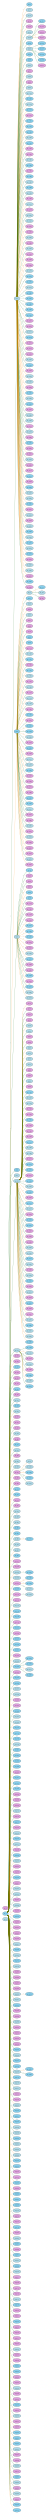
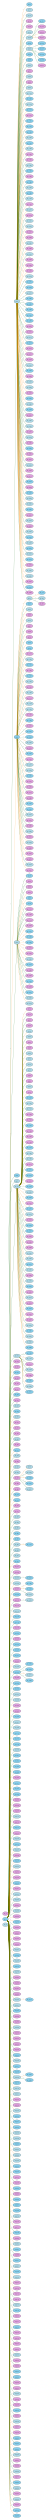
node "id_148": added
